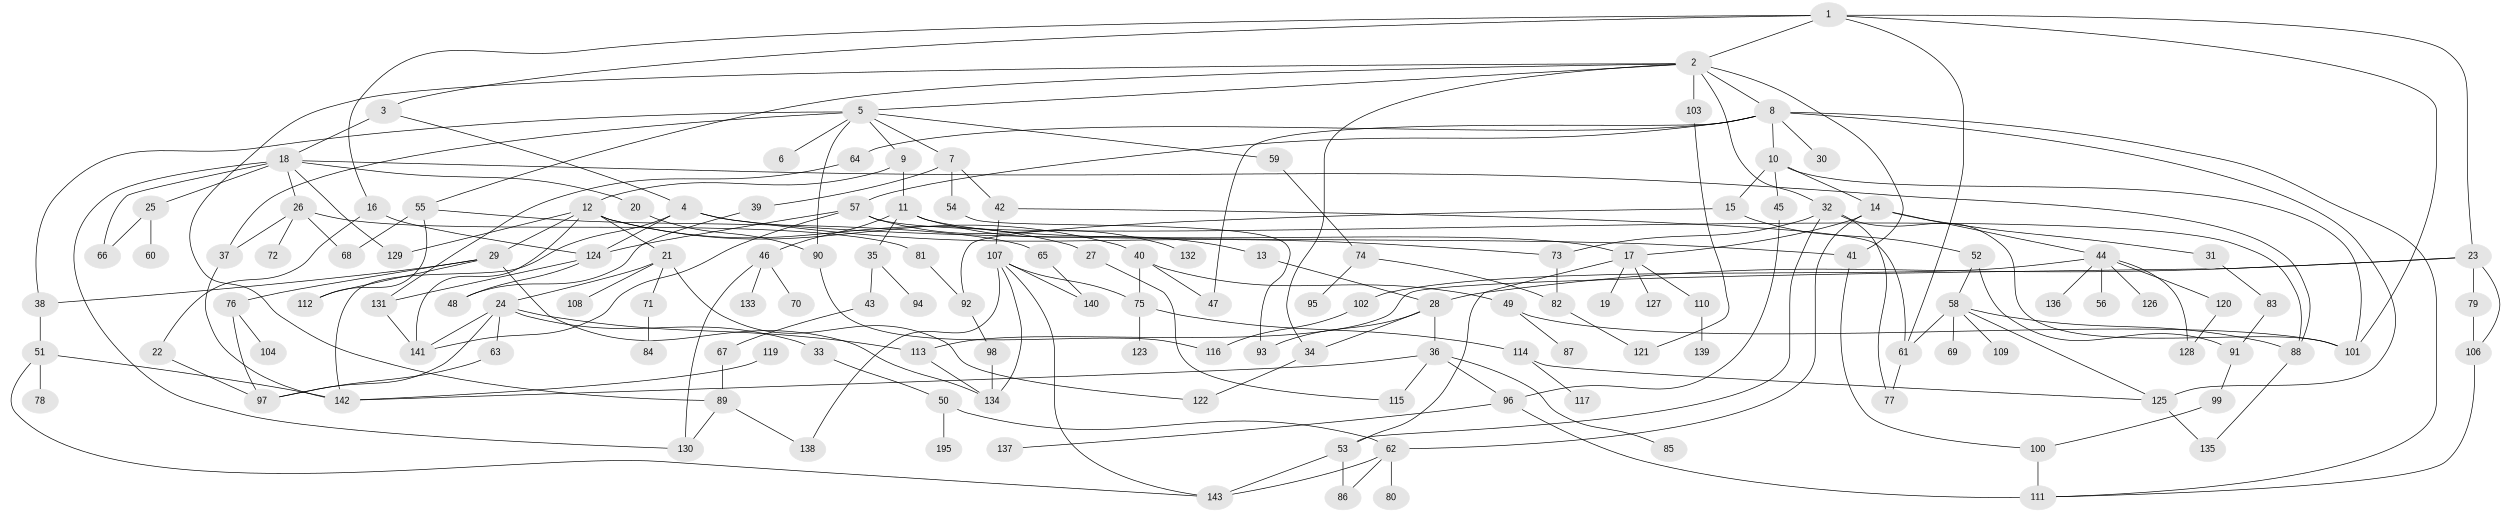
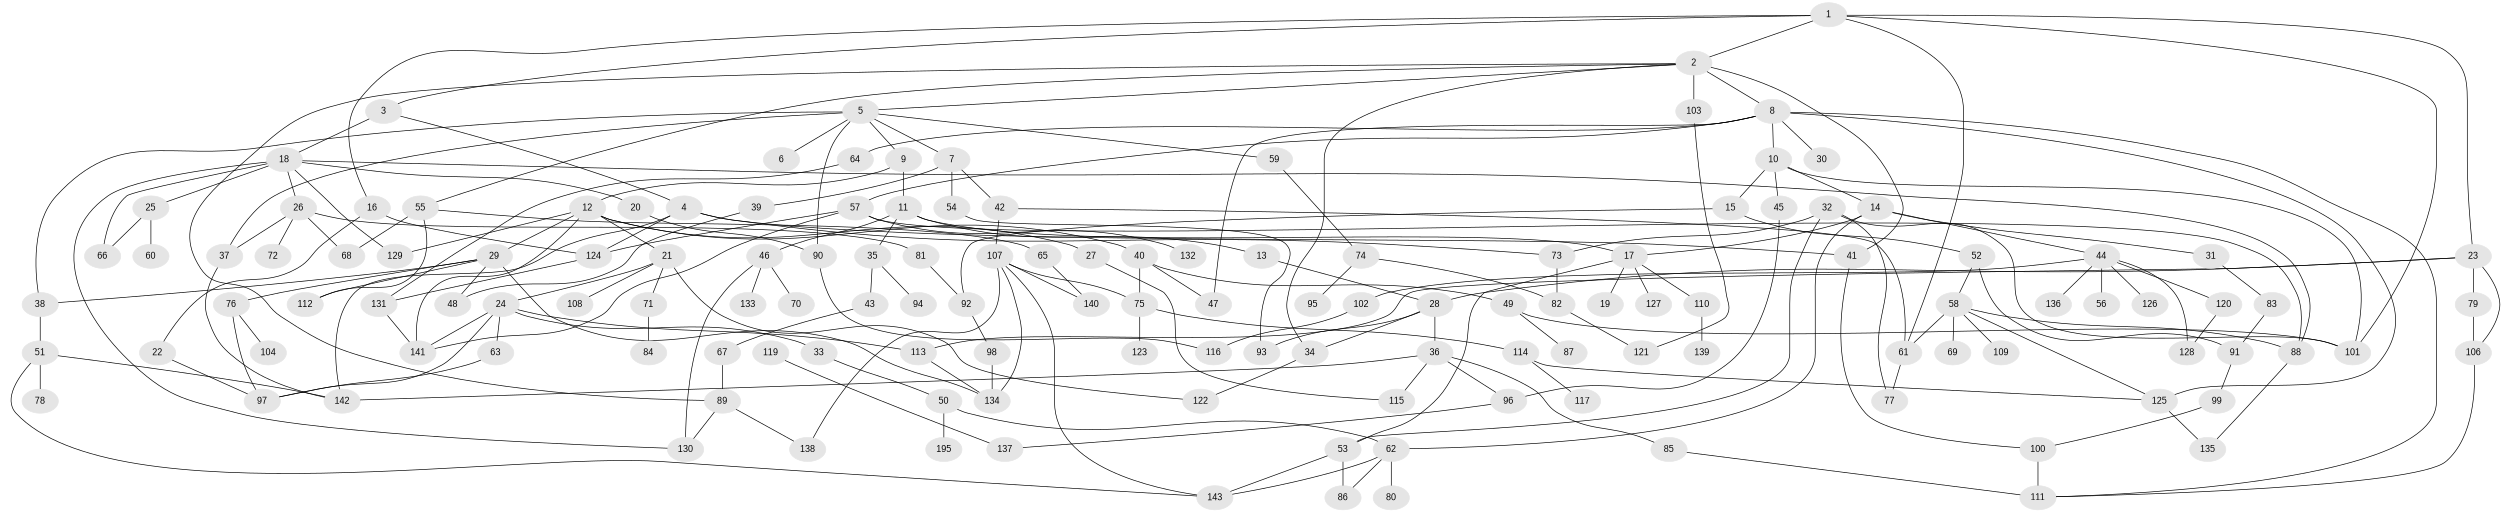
edge "2" -- "32": removed
edge "124" -- "48": now "29" -- "48"
edge "119" -- "142": now "119" -- "137"
edge "96" -- "111": now "85" -- "111"
